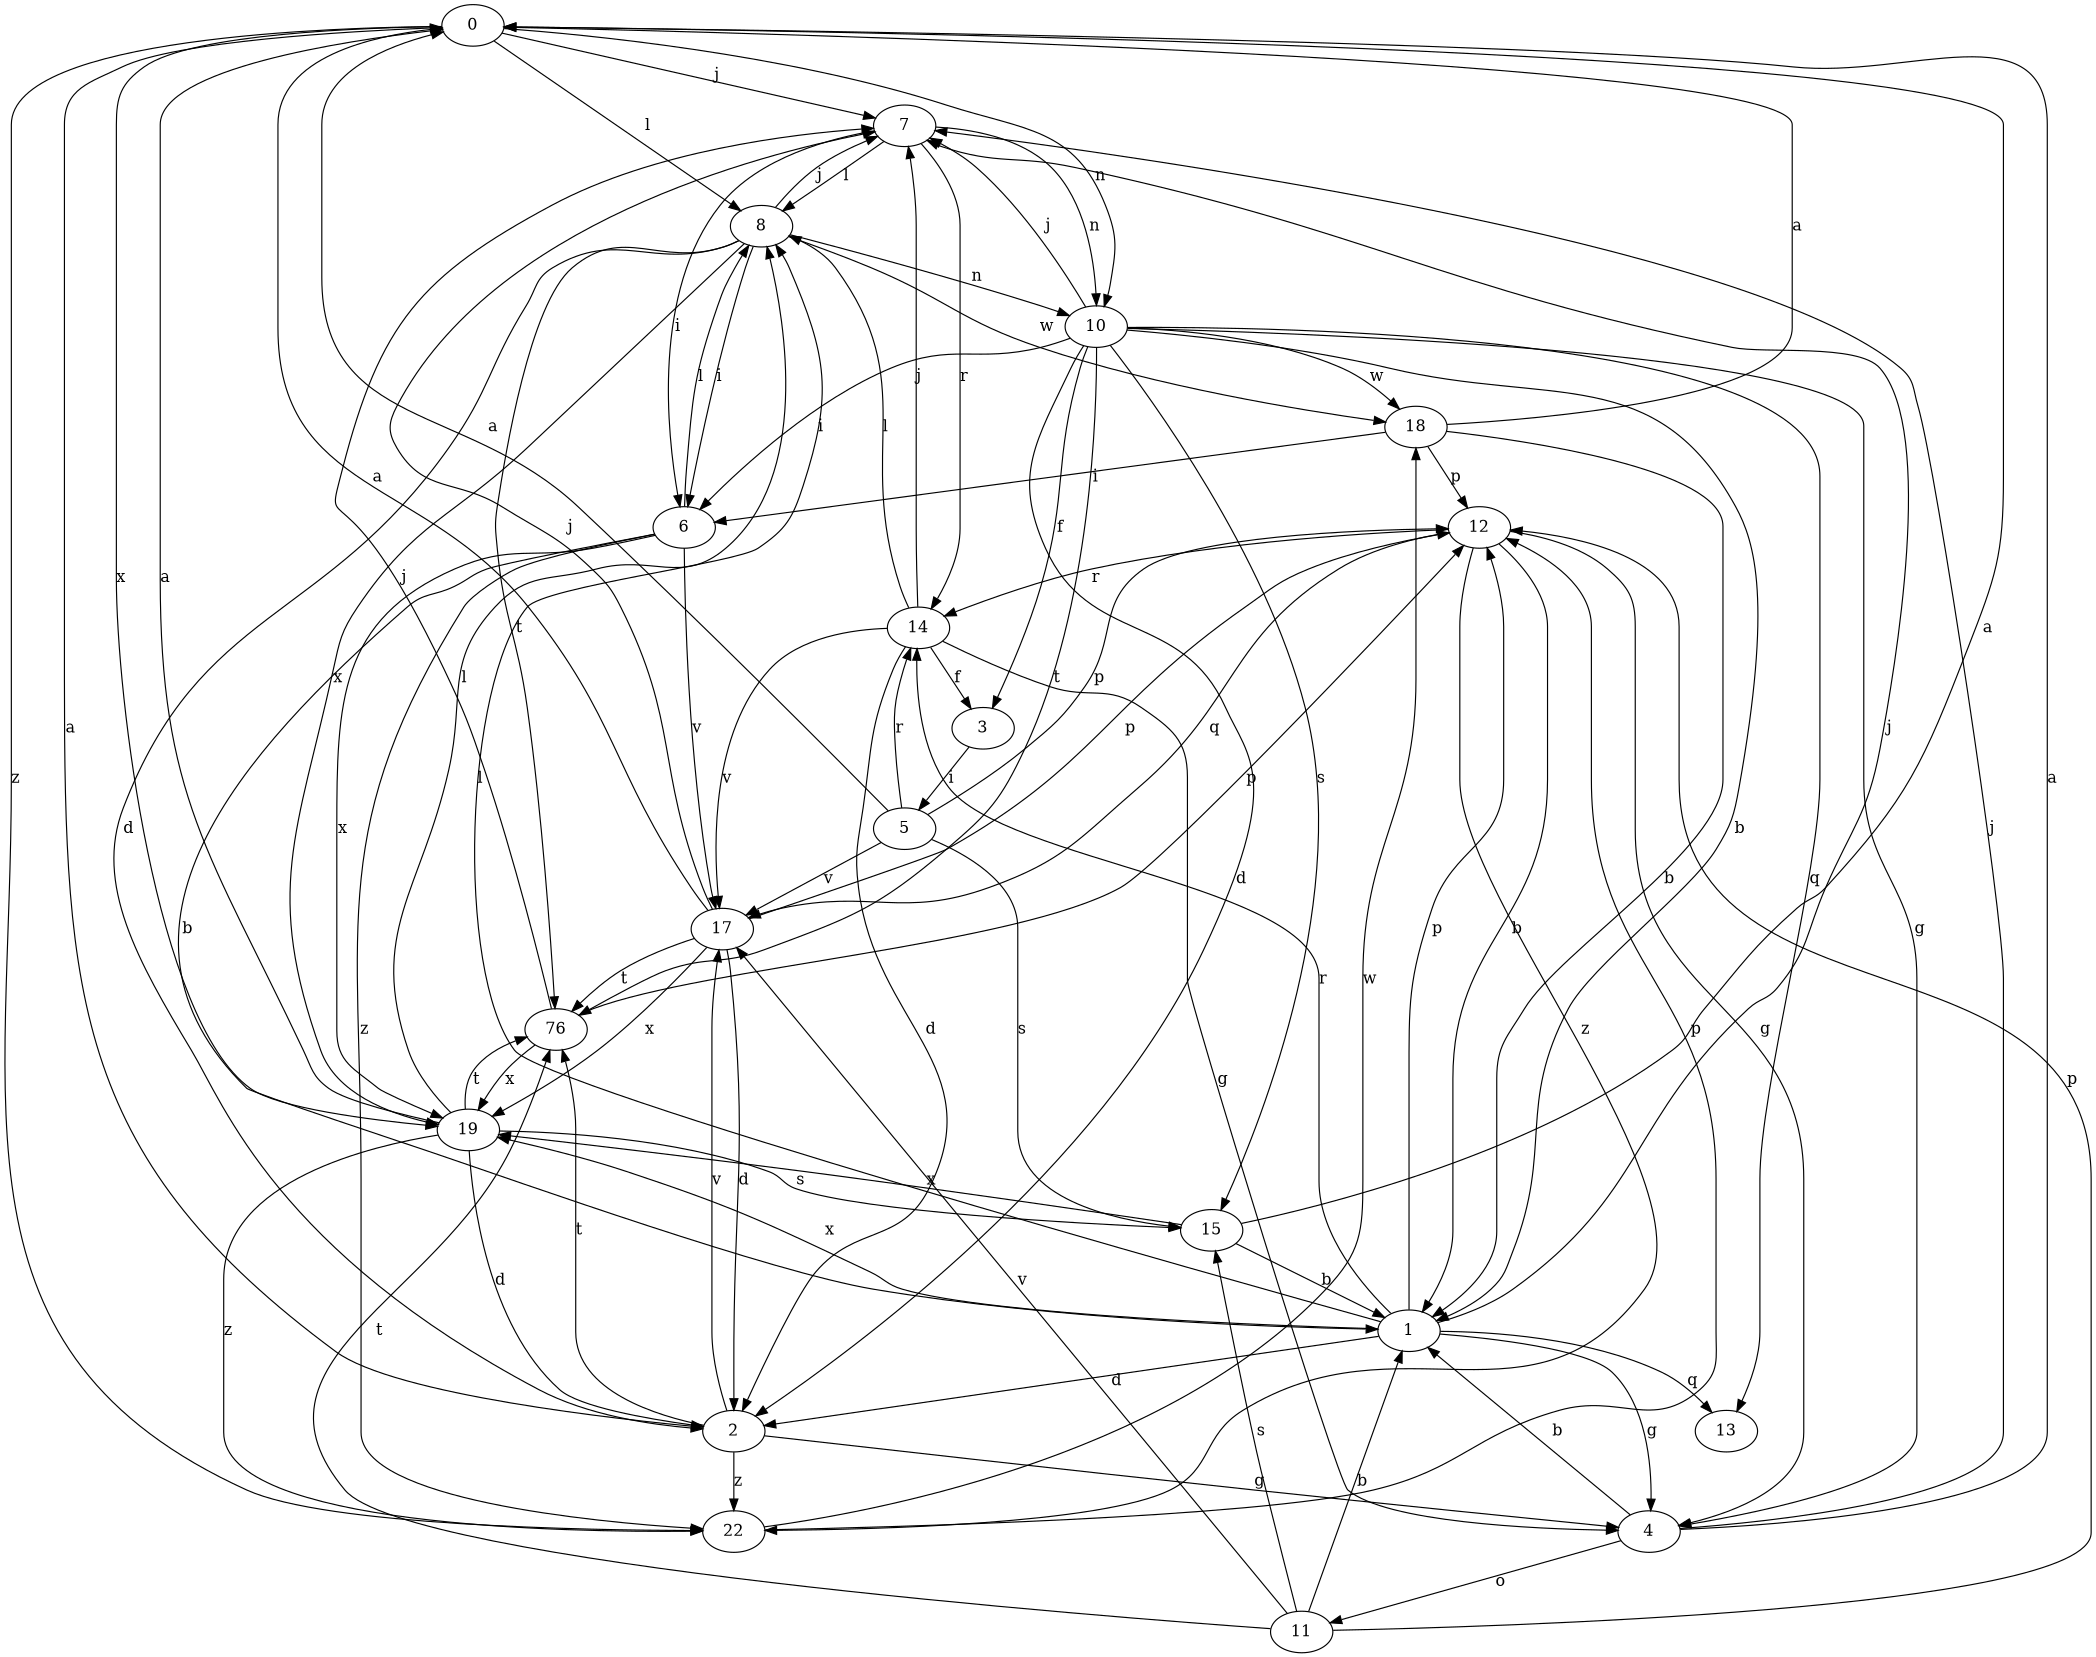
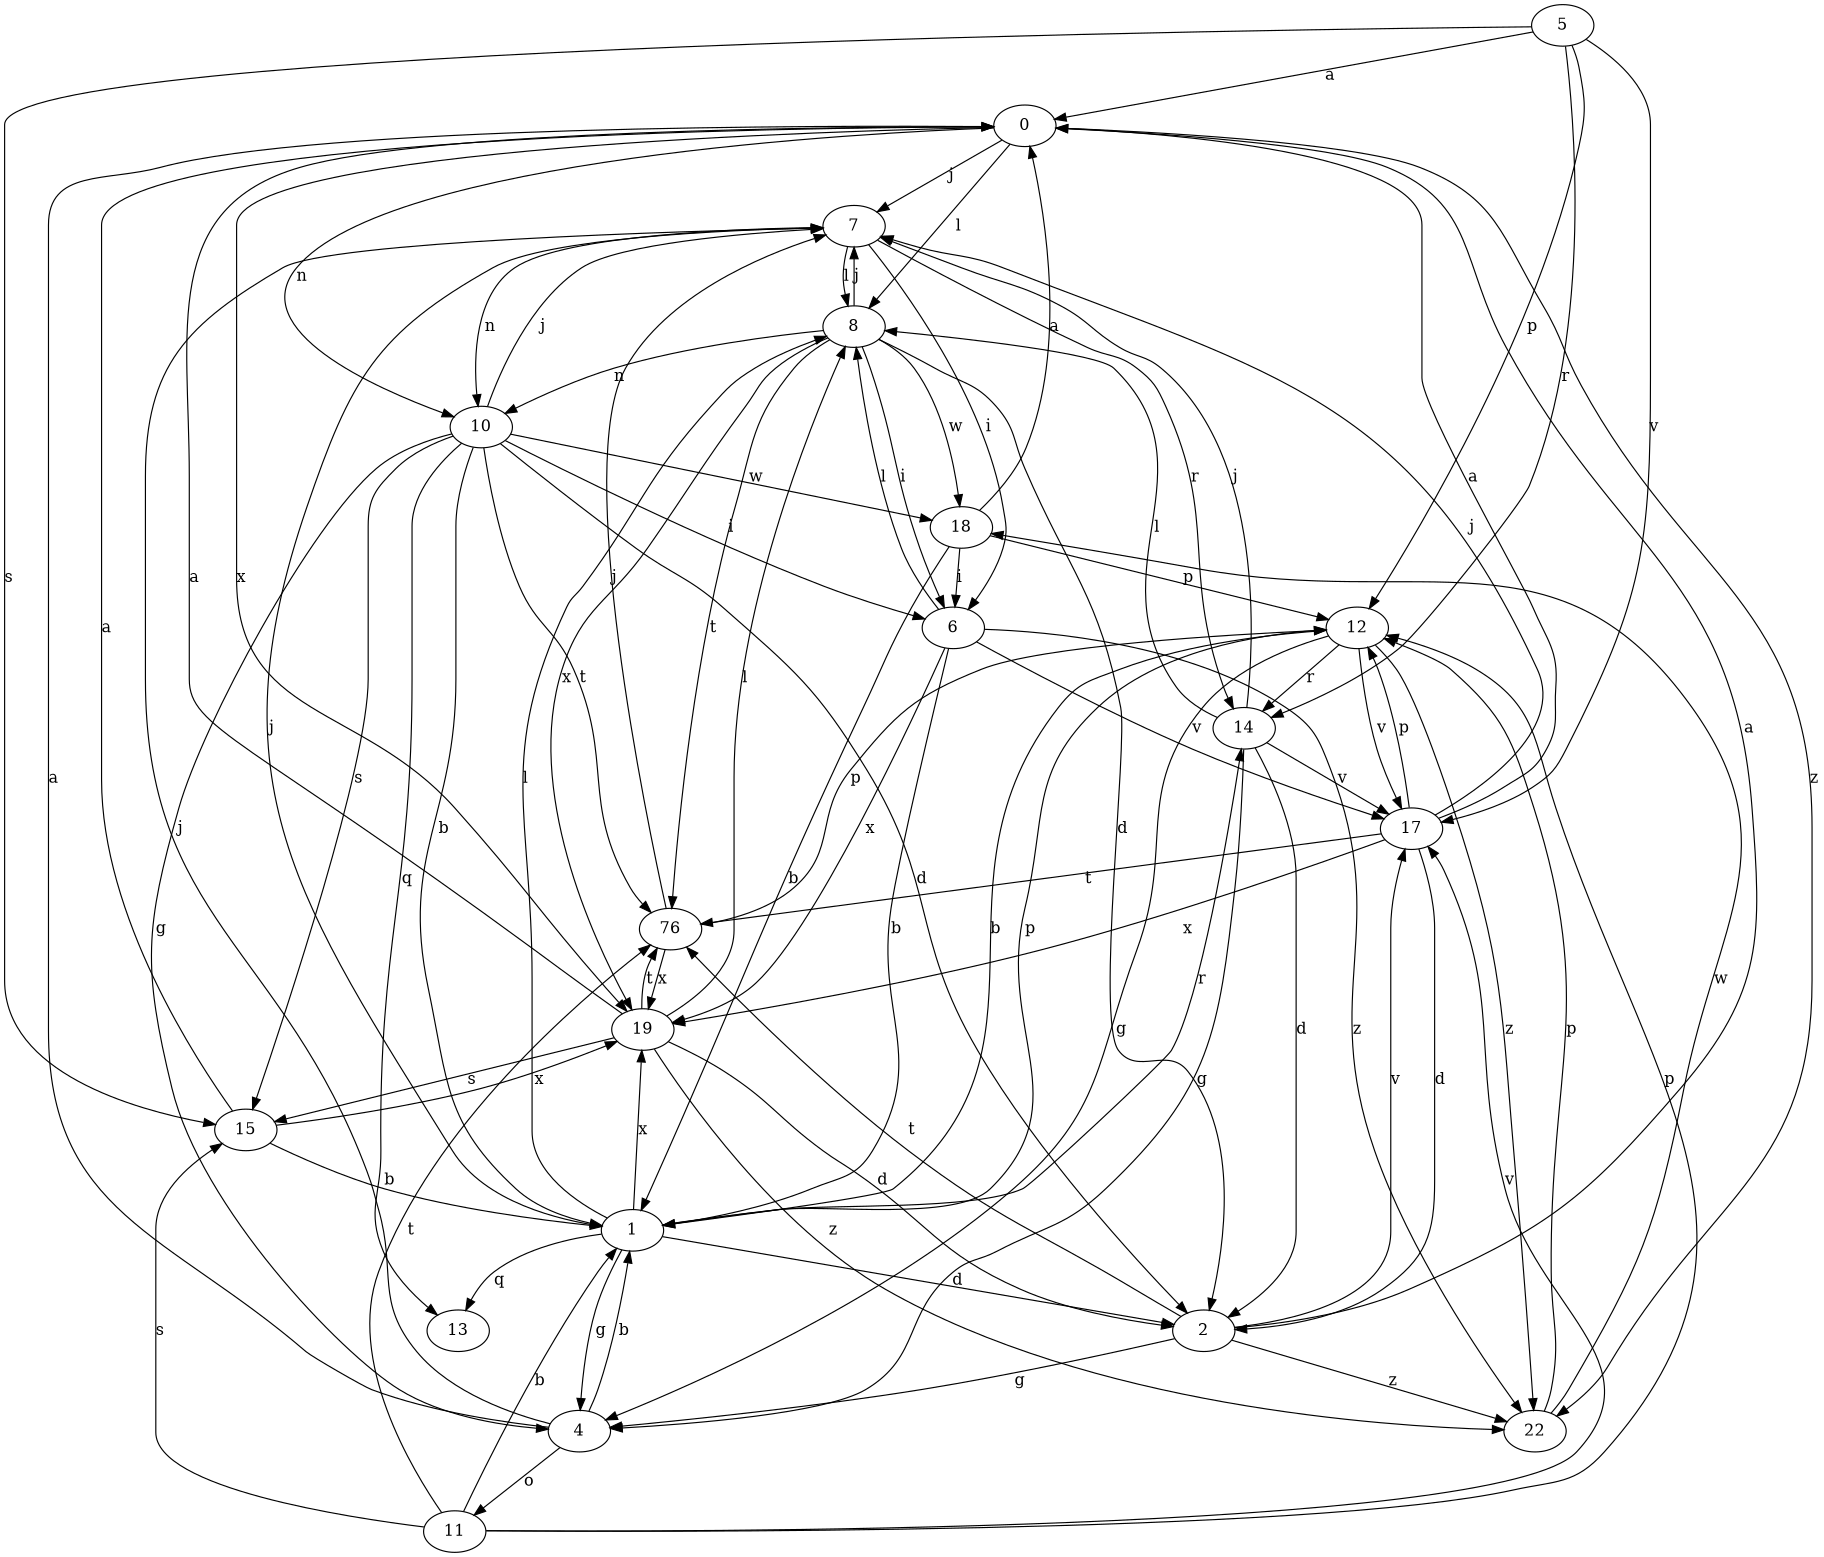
node "3": removed
edge "12" -> "17": label "q" -> "v"
